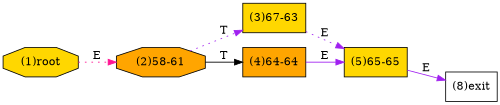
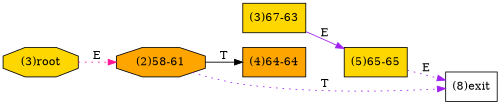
edge "(3)67-63" -> "(5)65-65": style dotted -> solid
edge "(2)58-61" -> "(3)67-63": now "(2)58-61" -> "(8)exit"
node "(1)root": label "(1)root" -> "(3)root"
edge "(4)64-64" -> "(5)65-65": removed, label "E"
edge "(5)65-65" -> "(8)exit": style solid -> dotted
